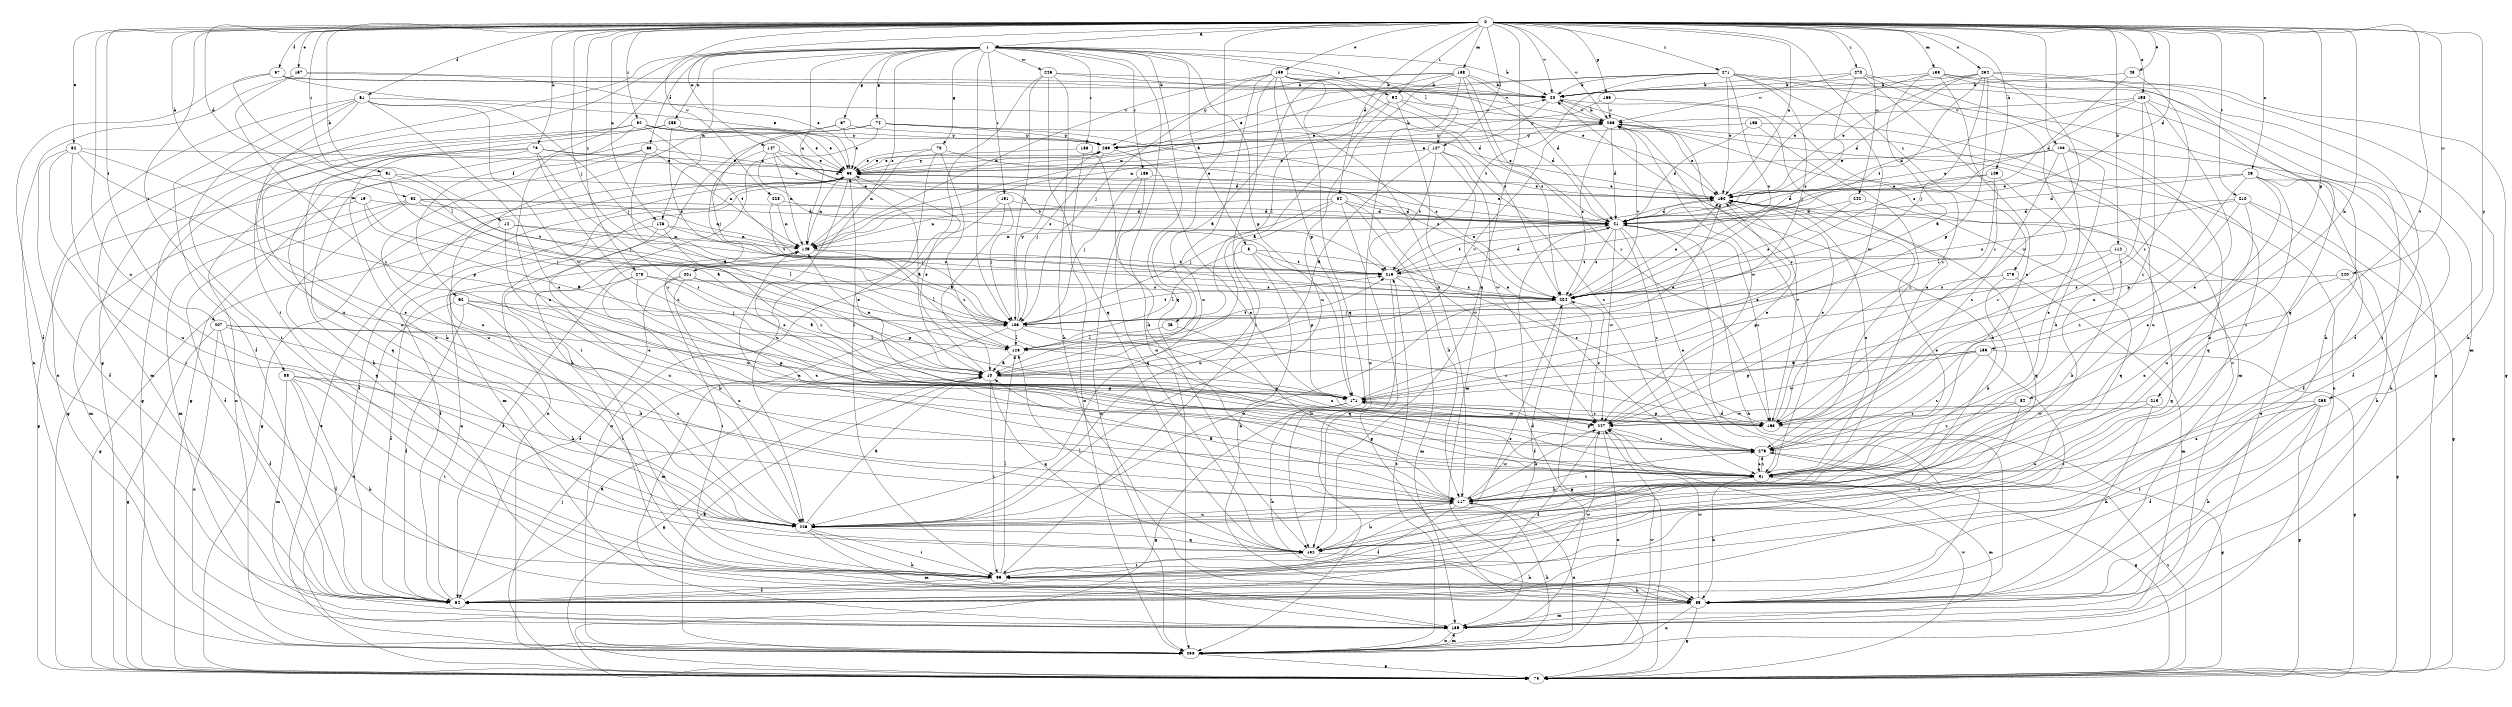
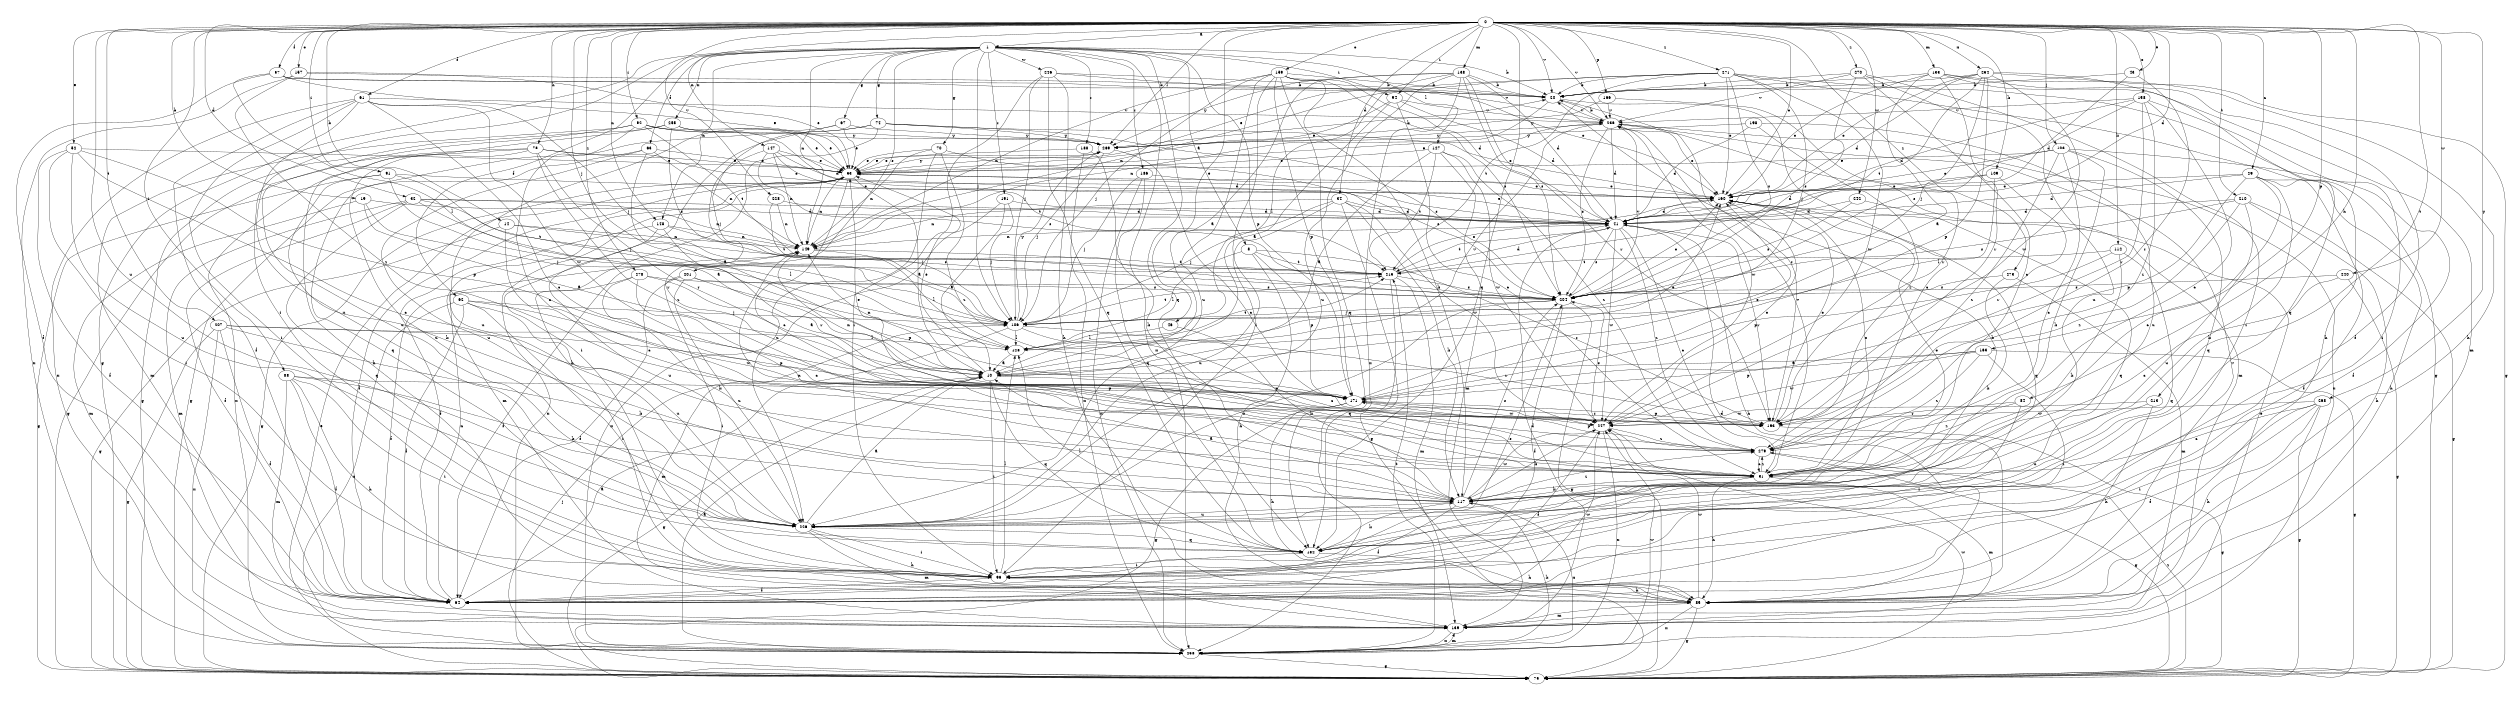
edge "0" -> "127": now "0" -> "269"
edge "171" -> "149": added, label "n"
edge "117" -> "204": added, label "s"
